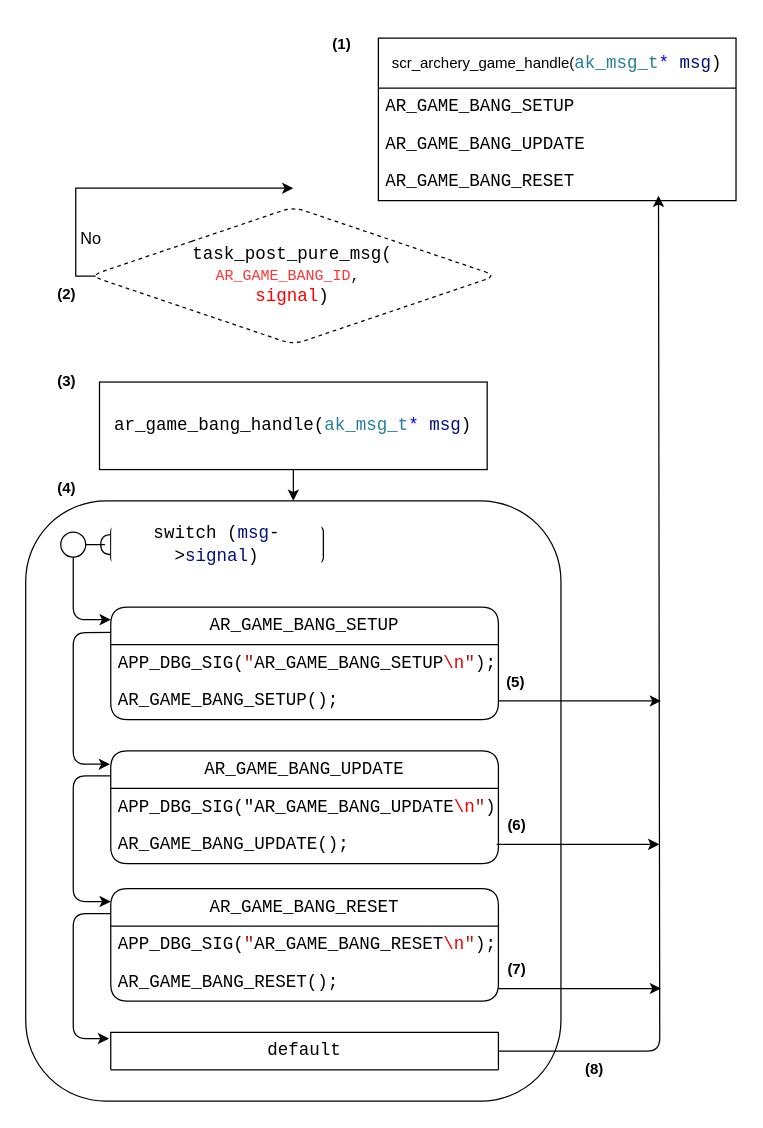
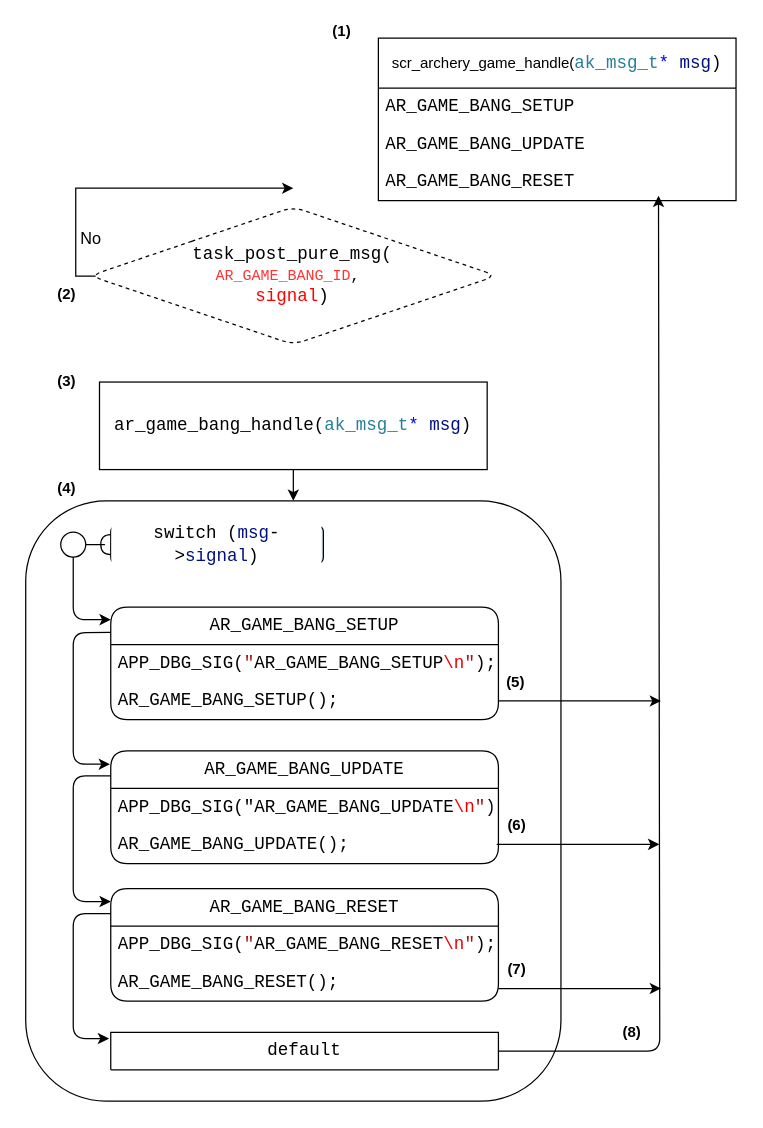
node "(1)": moved (342, 44) -> (342, 32)
node "switch (msg->signal)": fillcolor #ffffff -> #dae8fc
node "(8)": moved (594, 1069) -> (632, 1032)
